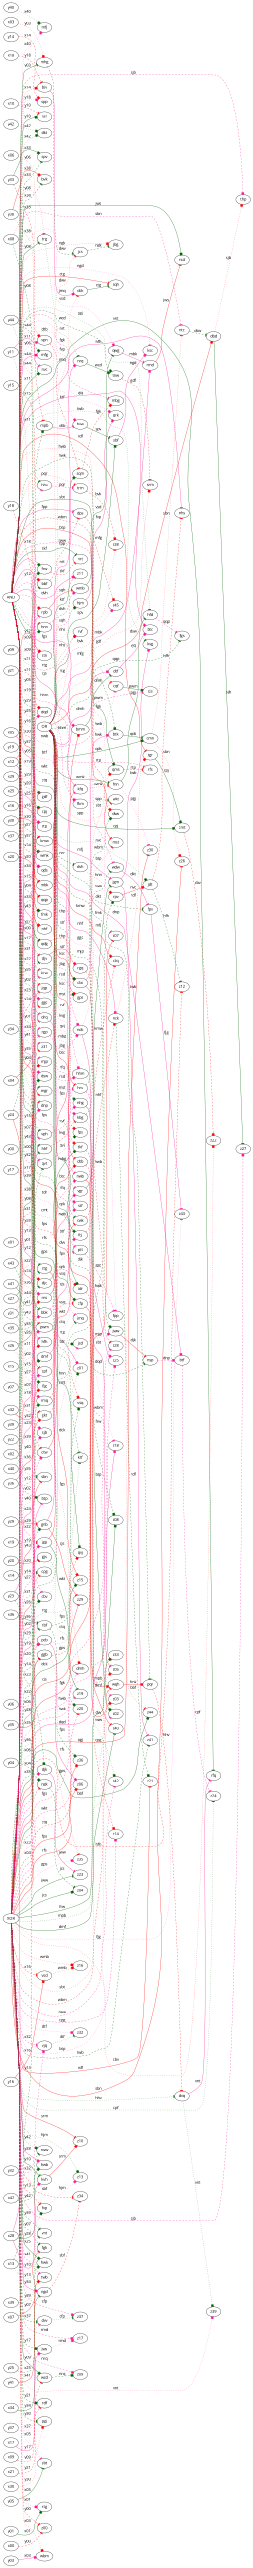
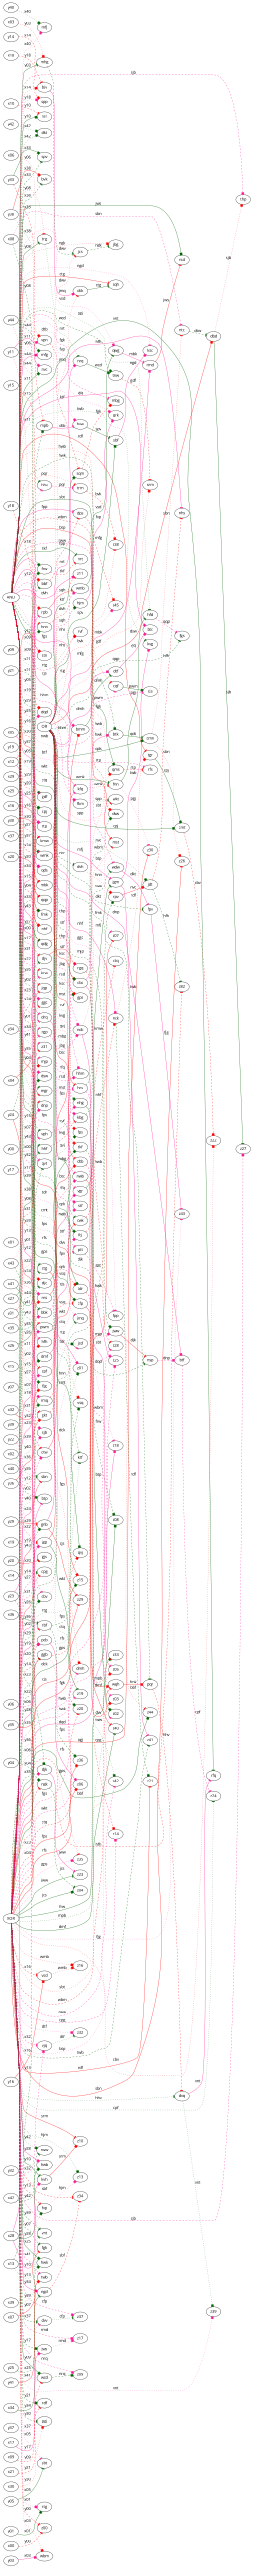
edge "y11" -> "nvc": arrowhead tee -> box
edge "y21" -> "cpj": color red -> darkgreen
edge "OR" -> "ctq": removed, label "kmw"
node "z12": label "z12" -> "z82"
edge "AND" -> "vsq": style dashed -> dotted
edge "XOR" -> "rbf": color darkgreen -> red
